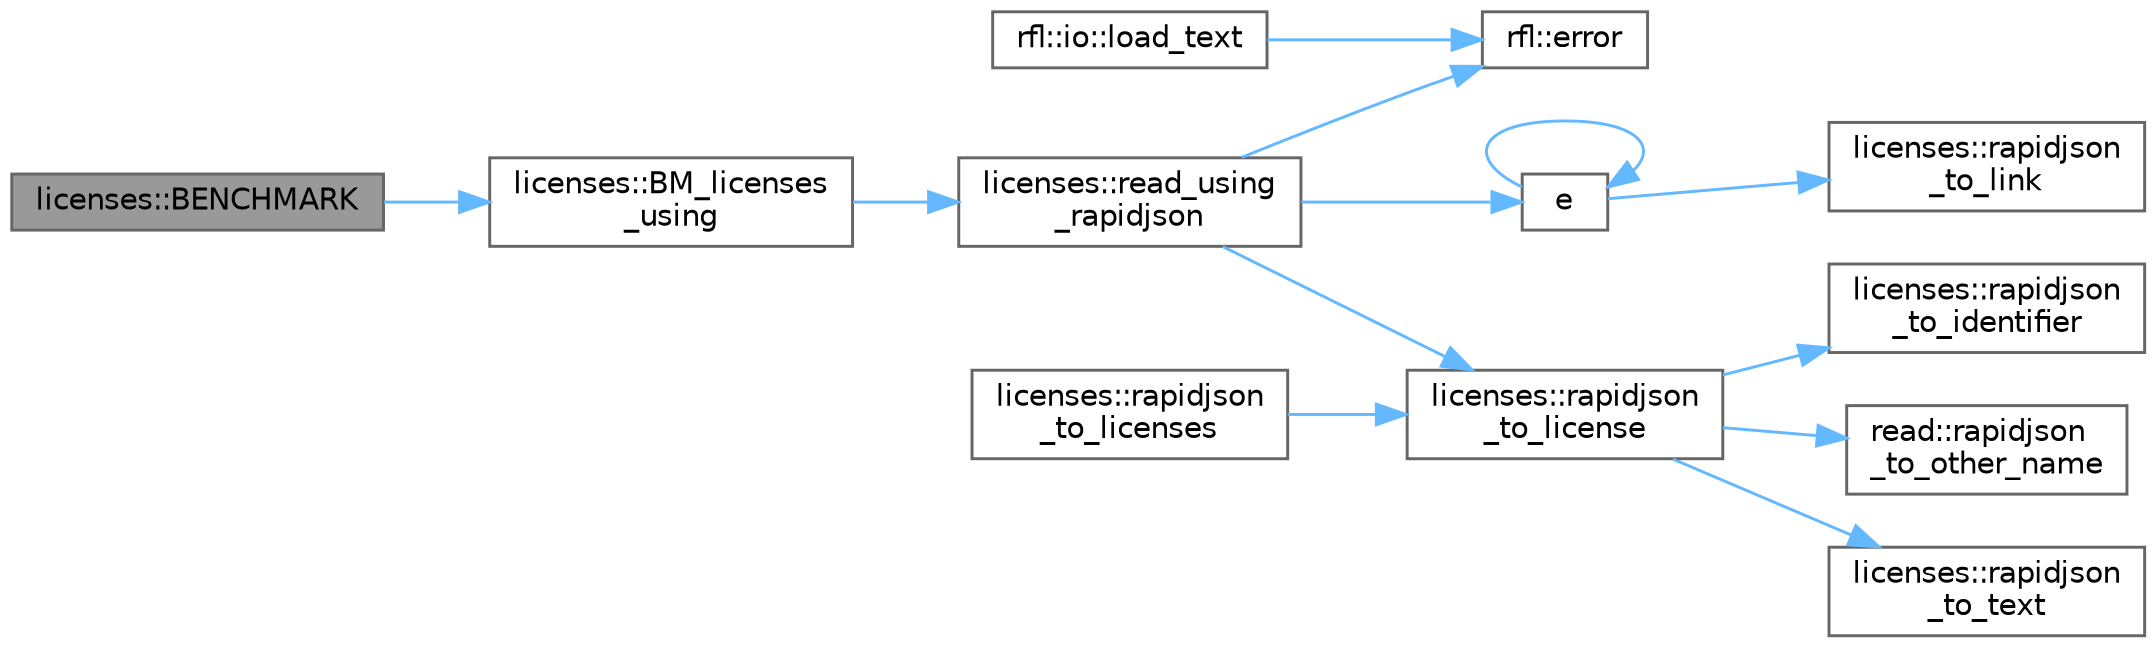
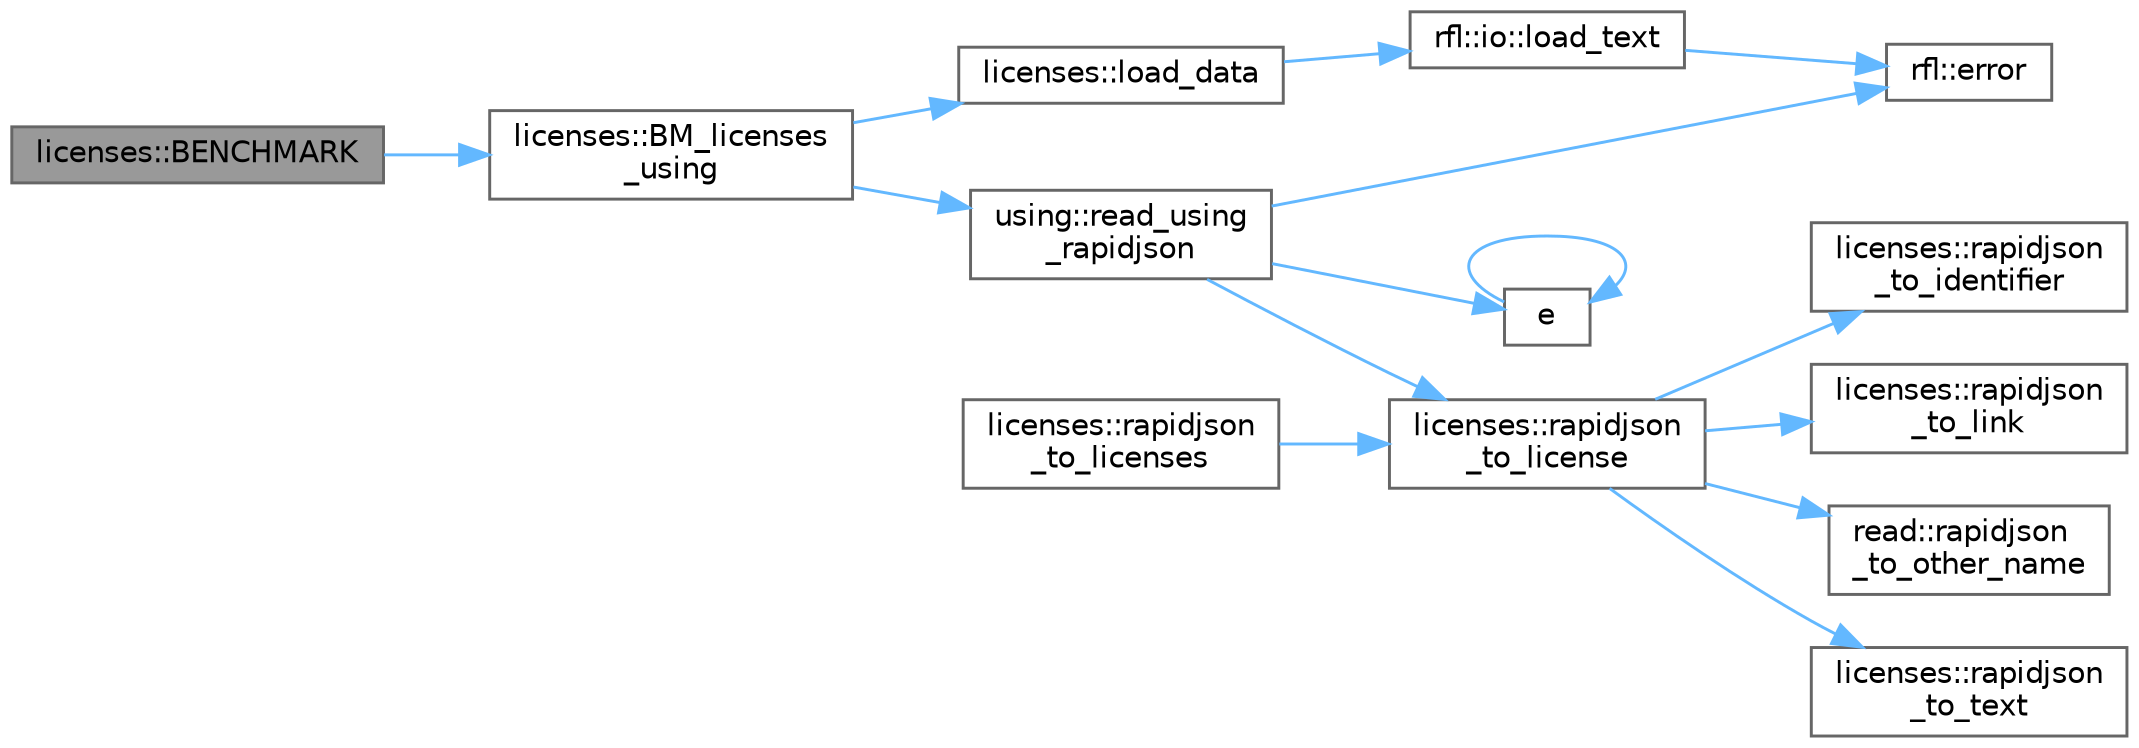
node "licenses::load_data": added
edge "e" -> "licenses::rapidjson _to_link": now "licenses::rapidjson _to_license" -> "licenses::rapidjson _to_link"
node "licenses::read_using _rapidjson": label "licenses::read_using _rapidjson" -> "using::read_using _rapidjson"
